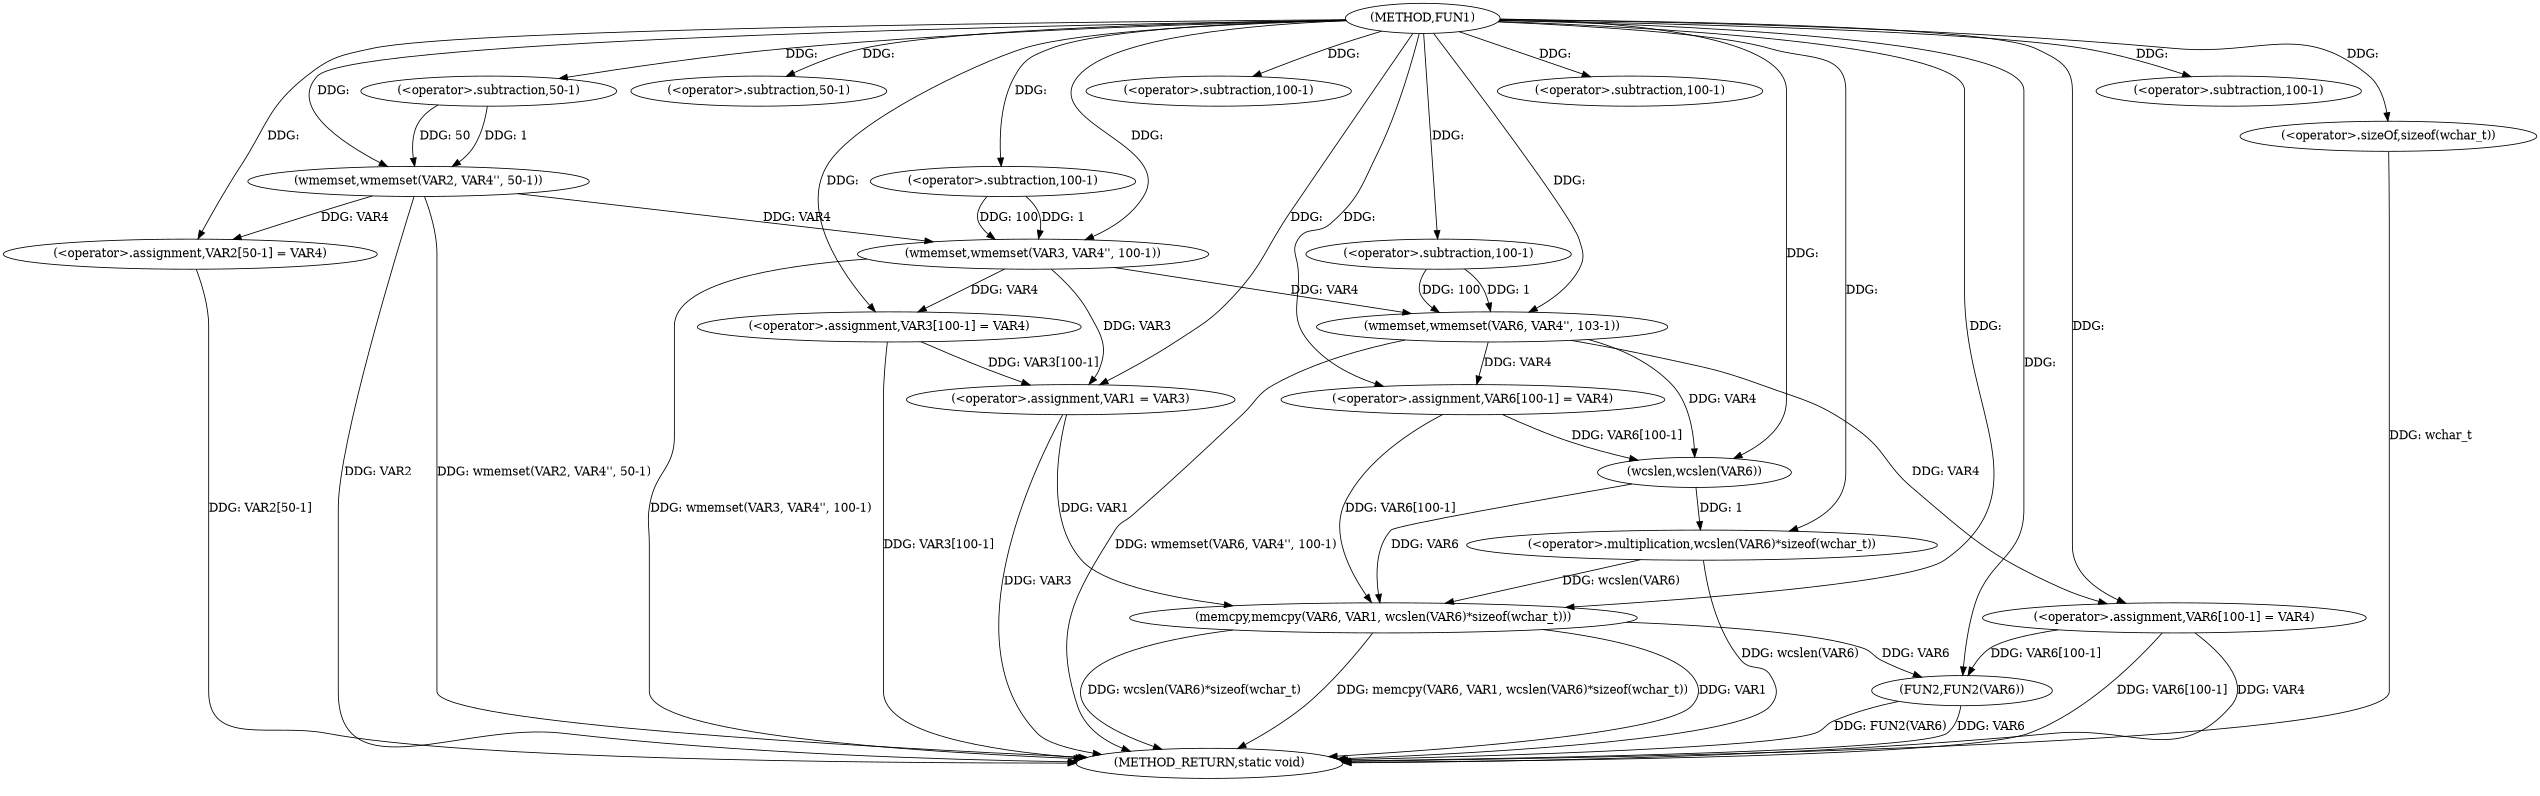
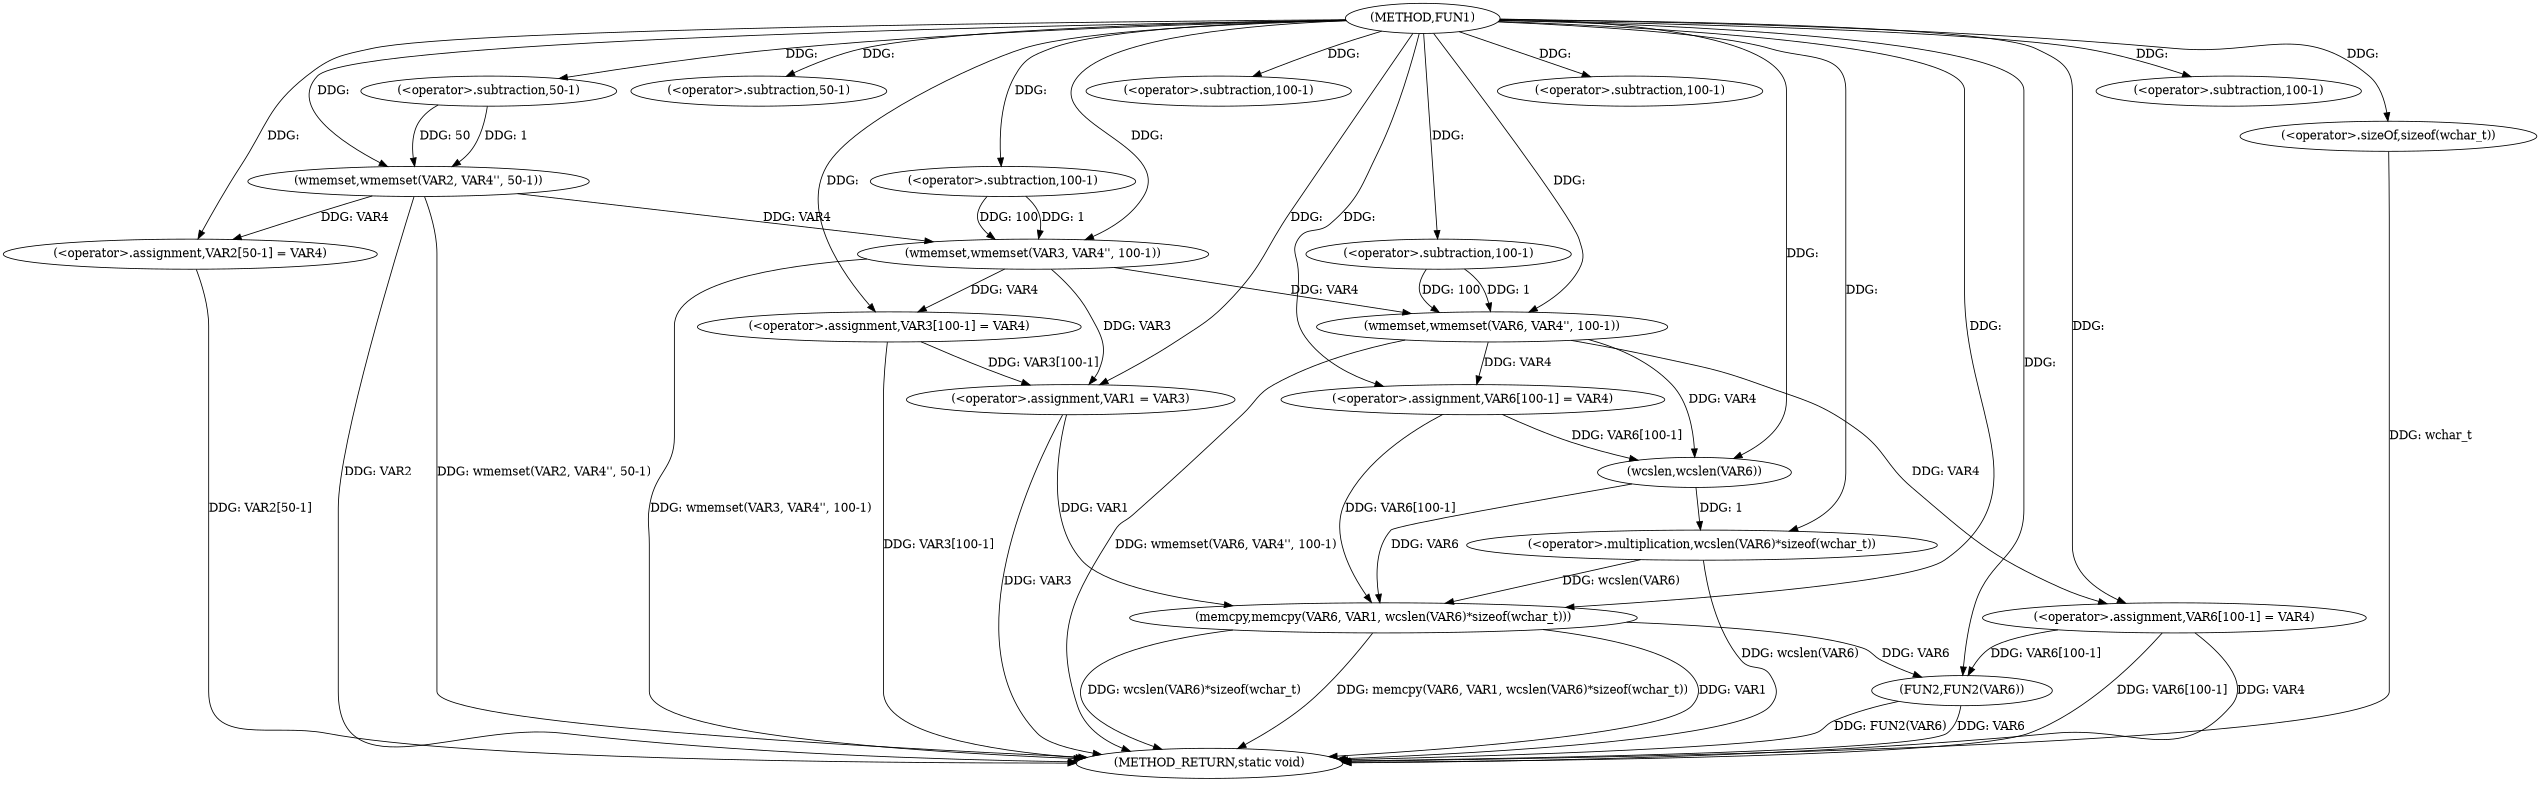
node "(wmemset,wmemset(VAR6, VAR4'', 103-1))": label "(wmemset,wmemset(VAR6, VAR4'', 103-1))" -> "(wmemset,wmemset(VAR6, VAR4'', 100-1))"
